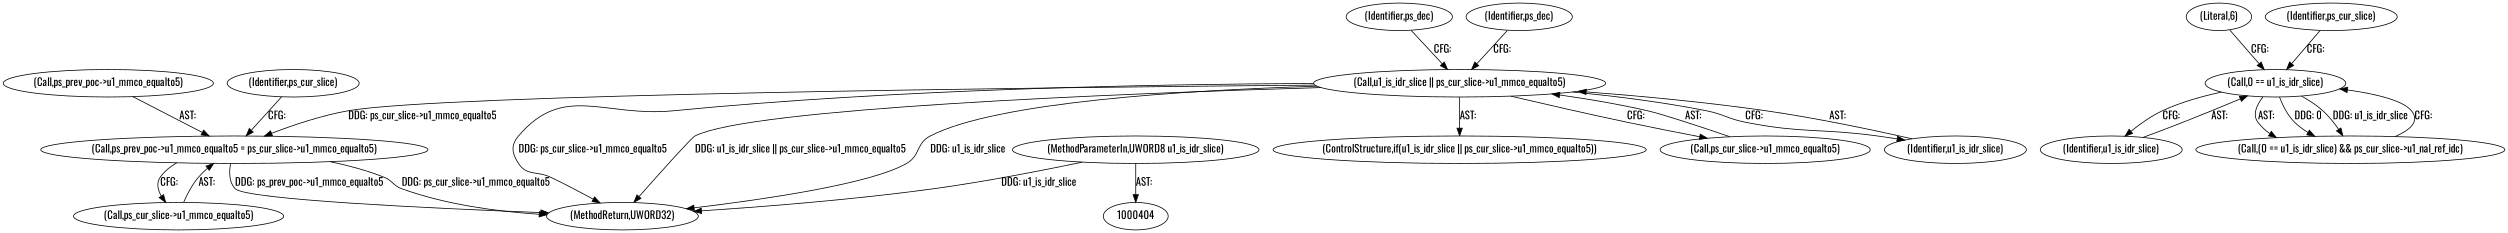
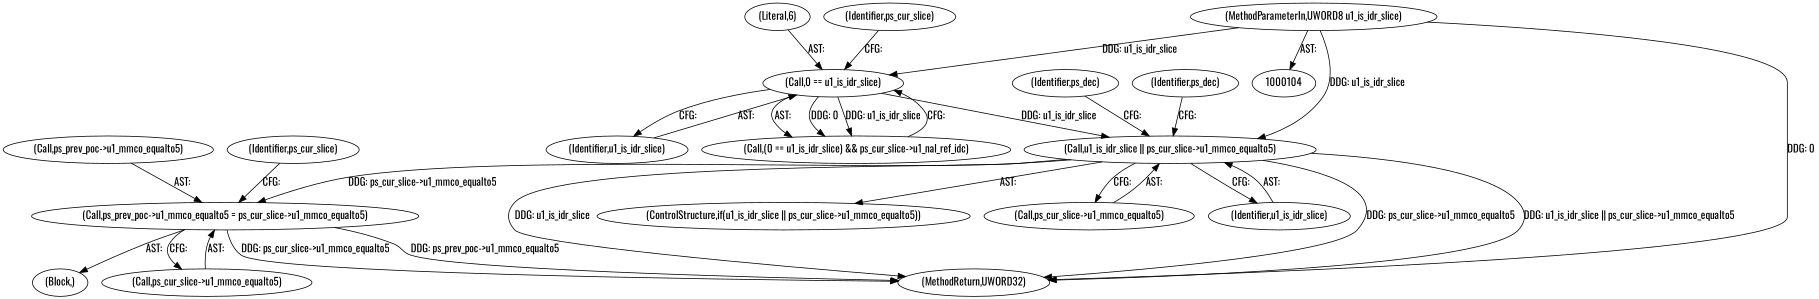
edge "(Literal,6)" -> "(Call,0 == u1_is_idr_slice)": label "CFG: " -> "AST: "
edge "(MethodParameterIn,UWORD8 u1_is_idr_slice)" -> "(Call,0 == u1_is_idr_slice)": added, label "DDG: u1_is_idr_slice"
edge "(MethodParameterIn,UWORD8 u1_is_idr_slice)" -> "(Call,u1_is_idr_slice || ps_cur_slice->u1_mmco_equalto5)": added, label "DDG: u1_is_idr_slice"
edge "(Call,0 == u1_is_idr_slice)" -> "(Call,u1_is_idr_slice || ps_cur_slice->u1_mmco_equalto5)": added, label "DDG: u1_is_idr_slice"
edge "(MethodParameterIn,UWORD8 u1_is_idr_slice)" -> "(MethodReturn,UWORD32)": label "DDG: u1_is_idr_slice" -> "DDG: 0"
node "1000404": label "1000404" -> "1000104"
node "(Block,)": added
